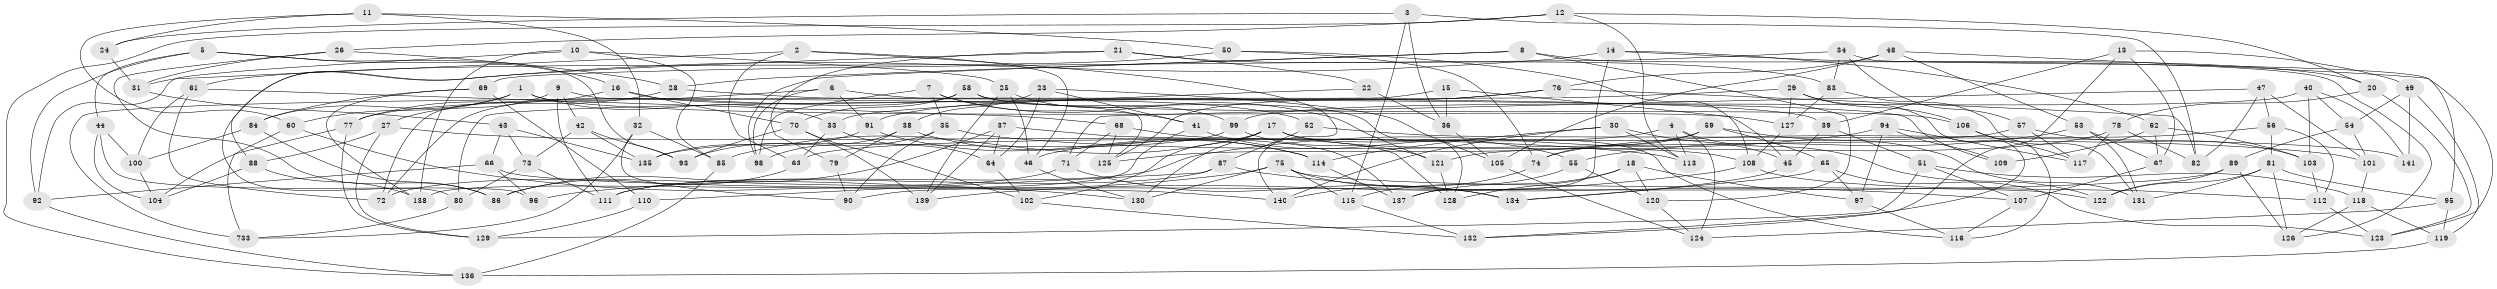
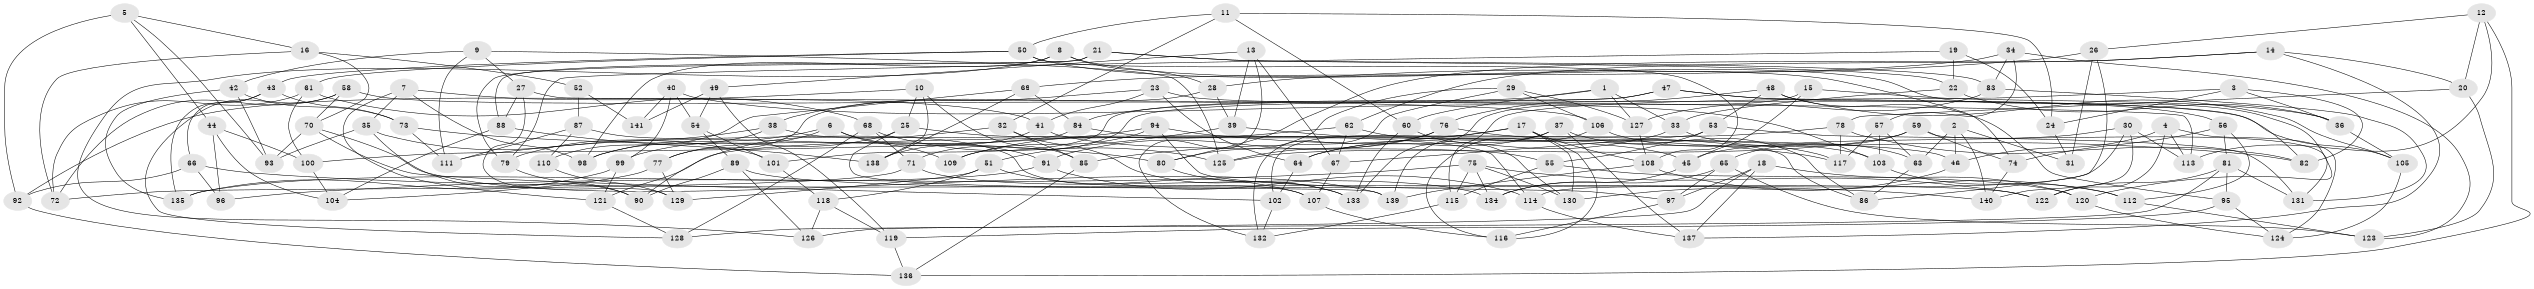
node "19": added
edge "31" -- "43": now "50" -- "43"
node "733": label "733" -> "133"
